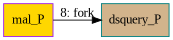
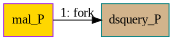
edge "mal_P" -> "dsquery_P": label "8: fork" -> "1: fork"
